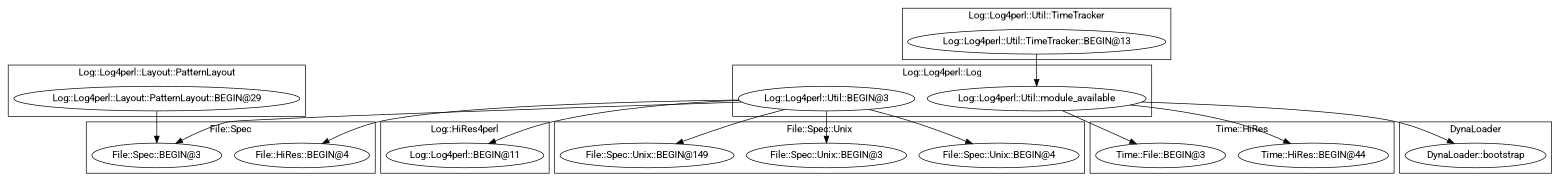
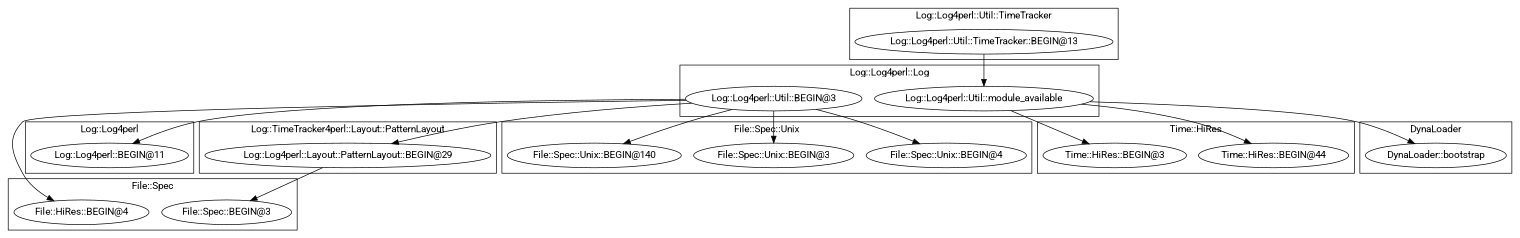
cluster "Log::Log4perl::Layout::PatternLayout": label "Log::Log4perl::Layout::PatternLayout" -> "Log::TimeTracker4perl::Layout::PatternLayout"
edge "Log::Log4perl::Util::BEGIN@3" -> "File::Spec::BEGIN@3": now "Log::Log4perl::Util::BEGIN@3" -> "Log::Log4perl::Layout::PatternLayout::BEGIN@29"
cluster "Log::HiRes4perl": label "Log::HiRes4perl" -> "Log::Log4perl"
node "File::Spec::Unix::BEGIN@149": label "File::Spec::Unix::BEGIN@149" -> "File::Spec::Unix::BEGIN@140"
node "Time::File::BEGIN@3": label "Time::File::BEGIN@3" -> "Time::HiRes::BEGIN@3"
